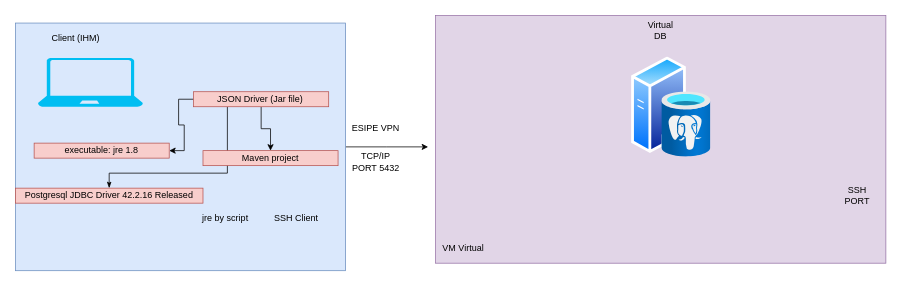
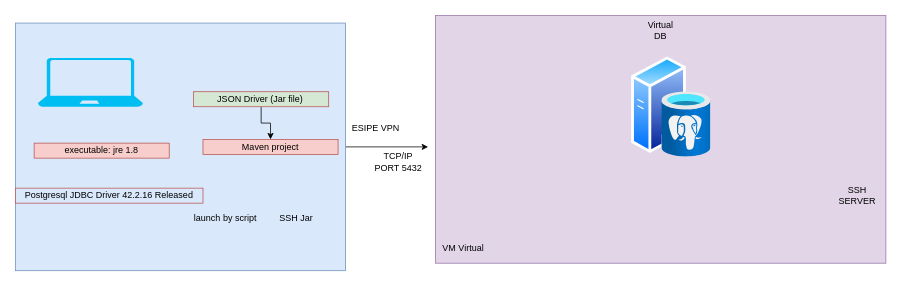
node "Client (IHM)": removed
node "JSON Driver (Jar file)": fillcolor #f8cecc -> #d5e8d4
edge "JSON Driver (Jar file)" -> "executable: jre 1.8": removed
edge "JSON Driver (Jar file)" -> "Postgresql JDBC Driver 42.2.16 Released": removed
node "Maven project": moved (270, 158) -> (270, 147)
node "TCP/IP PORT 5432": moved (375, 162) -> (398, 162)
node "Postgresql JDBC Driver 42.2.16 Released": fillcolor #f8cecc -> #dae8fc
node "SSH PORT": label "SSH PORT" -> "SSH SERVER"
node "jre by script": label "jre by script" -> "launch by script"
node "SSH Client": label "SSH Client" -> "SSH Jar"
